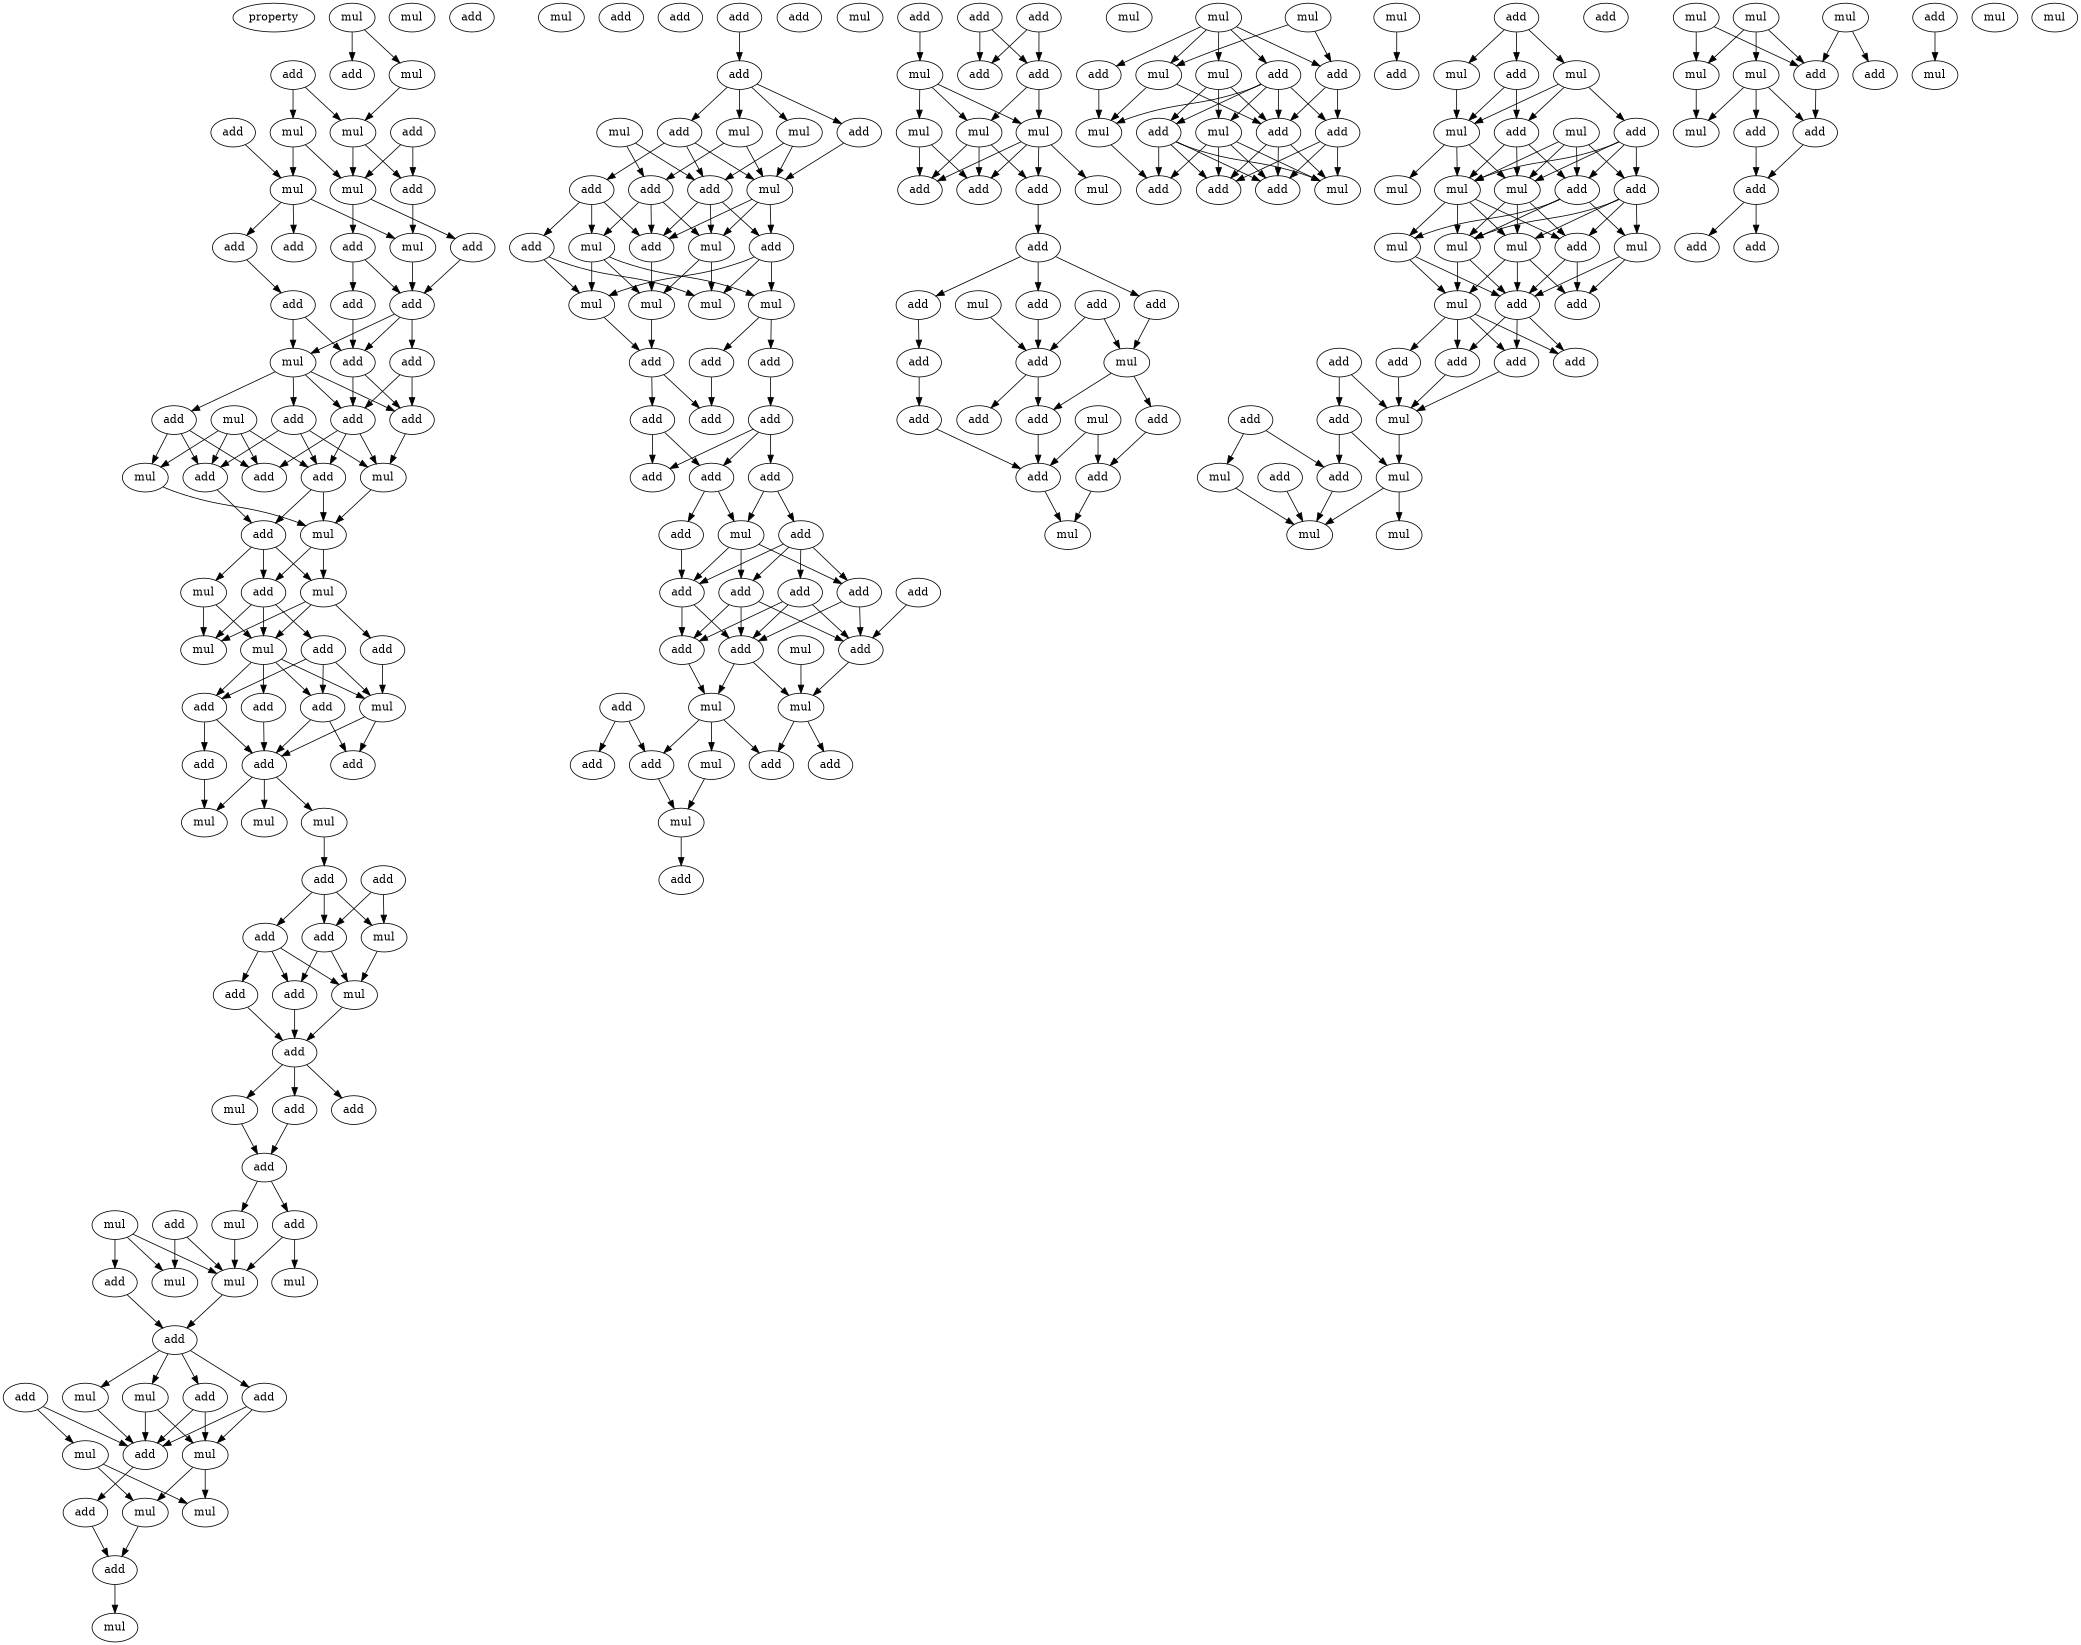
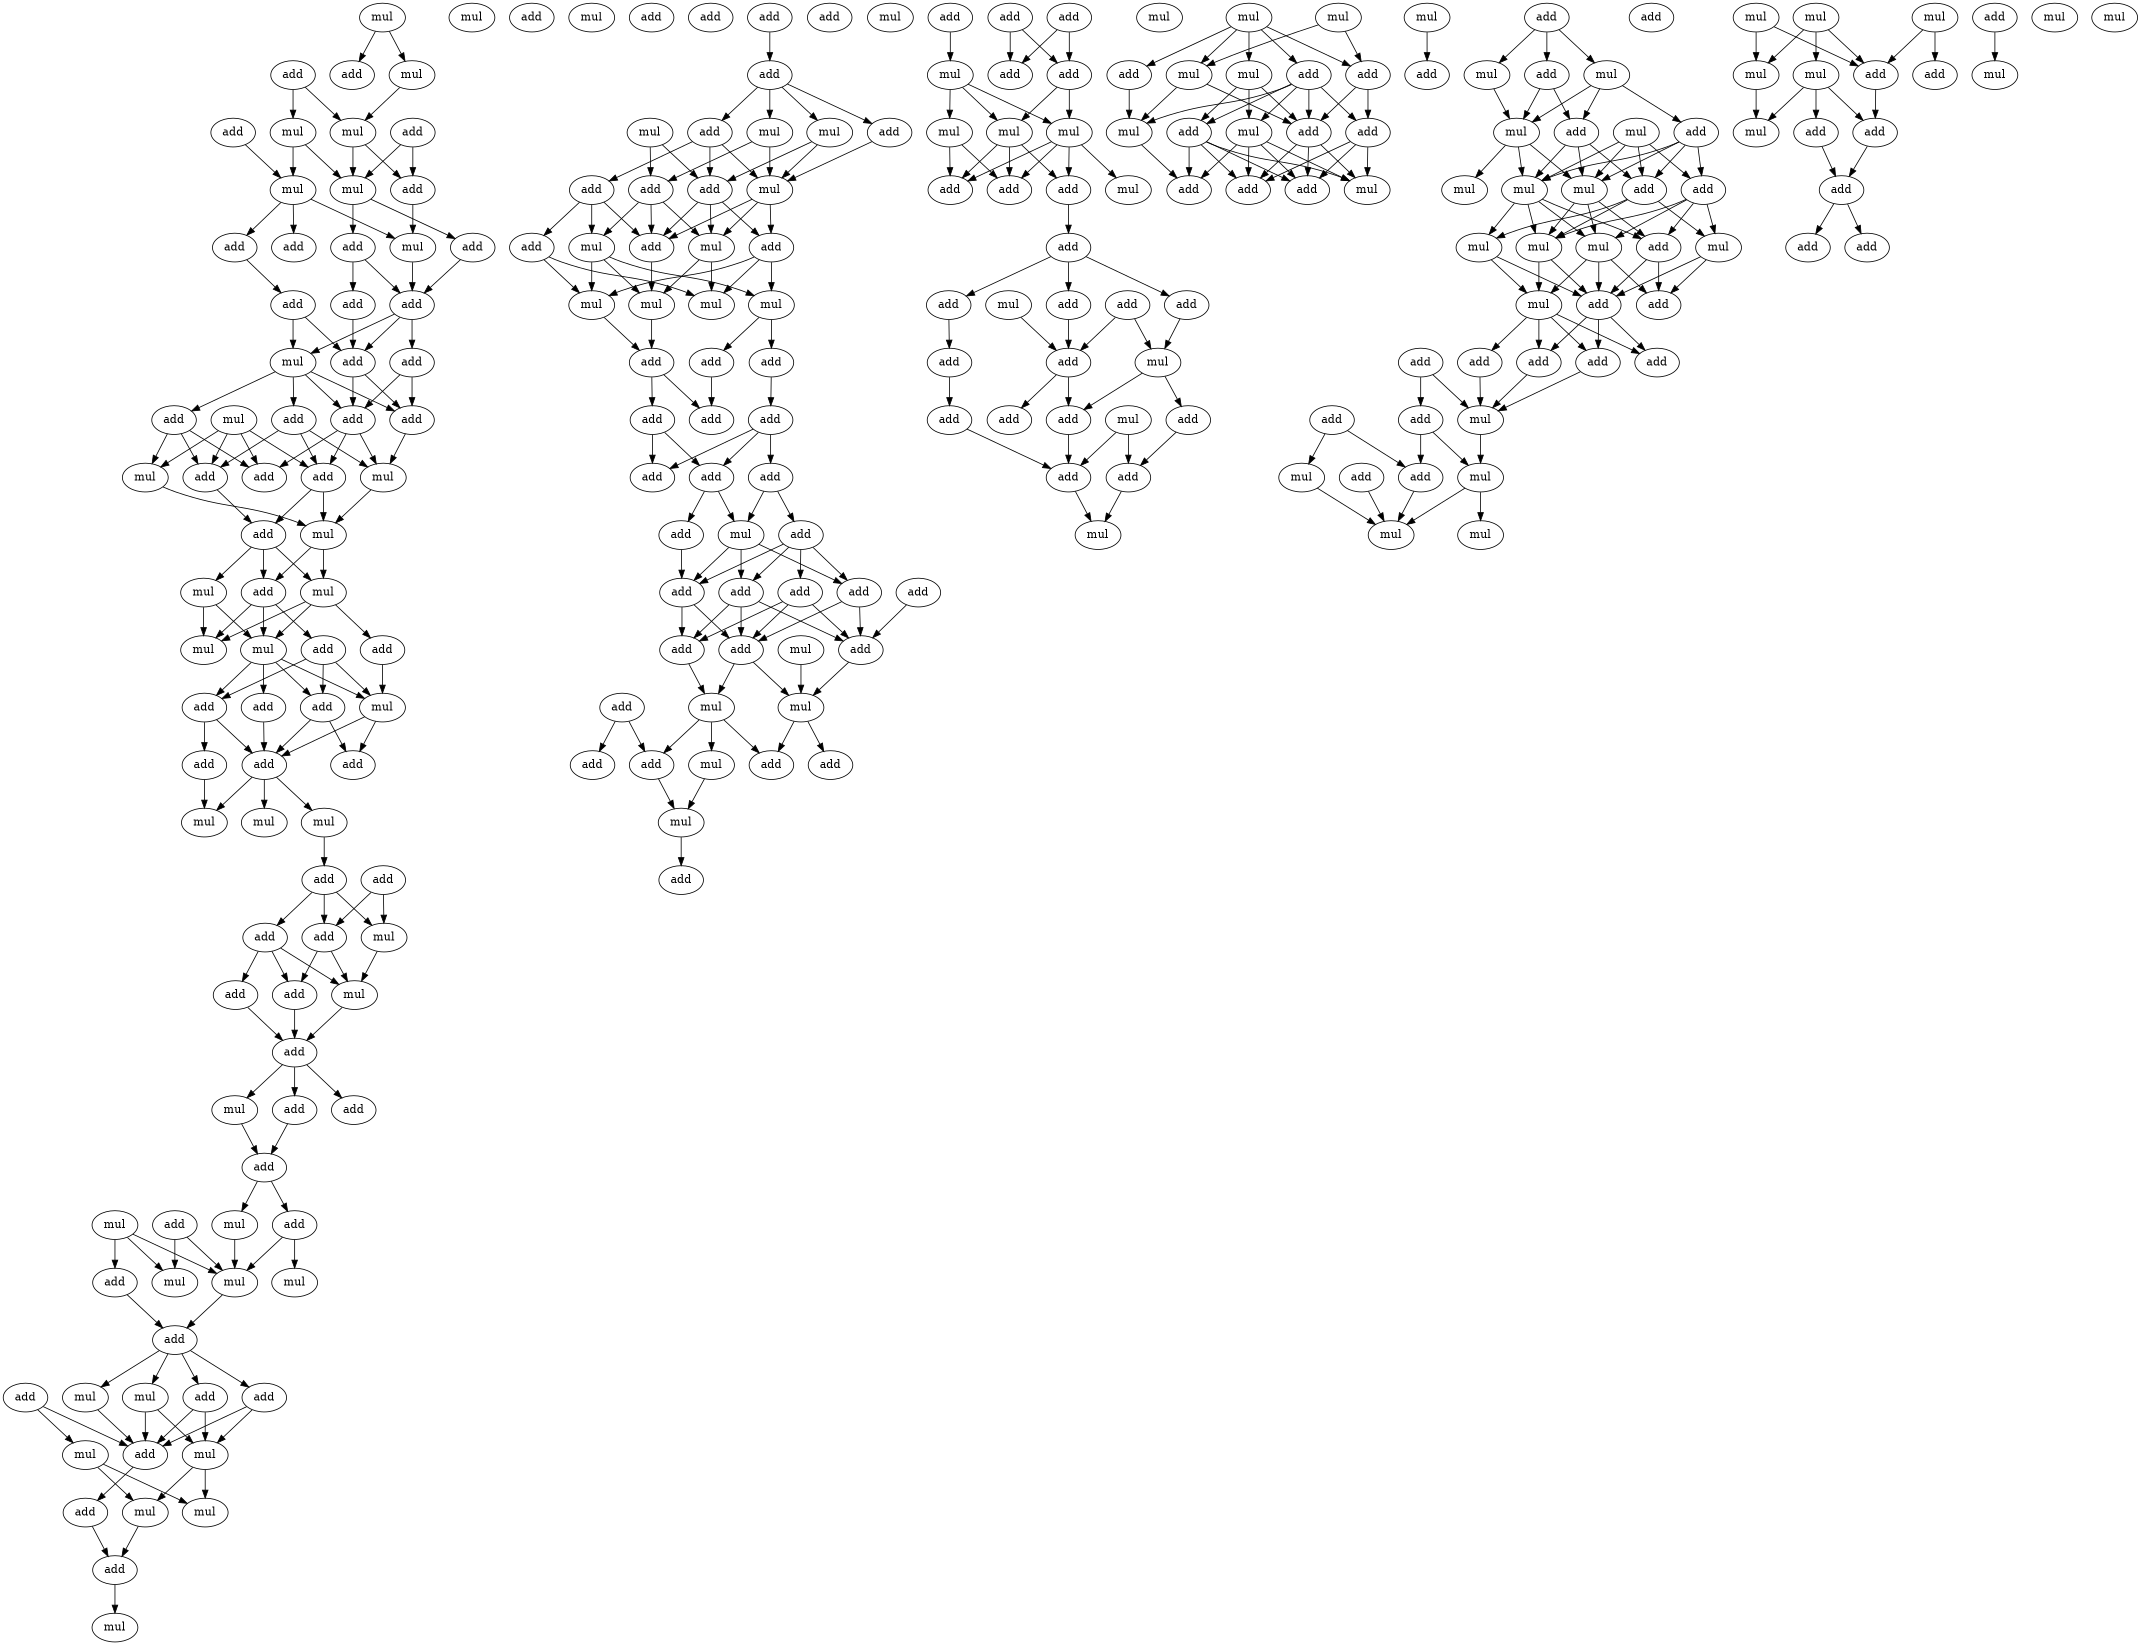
node "property": removed
